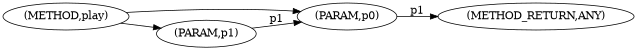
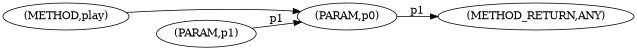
edge "(METHOD,play)" -> "(PARAM,p1)": removed
